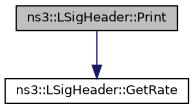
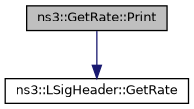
node "ns3::LSigHeader::Print": label "ns3::LSigHeader::Print" -> "ns3::GetRate::Print"
